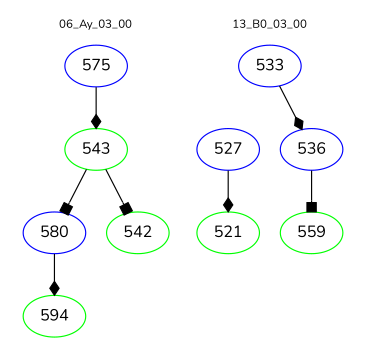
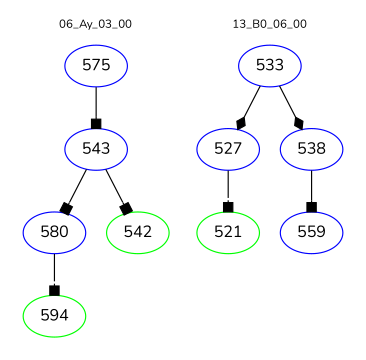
cluster "13_B0_03_00": label "13_B0_03_00" -> "13_B0_06_00"
edge "533" -> "527": added
edge "575" -> "543": arrowhead diamond -> box
node "543": color green -> blue
node "536": label "536" -> "538"
edge "527" -> "521": arrowhead diamond -> box
node "559": color green -> blue
edge "580" -> "594": arrowhead diamond -> box
